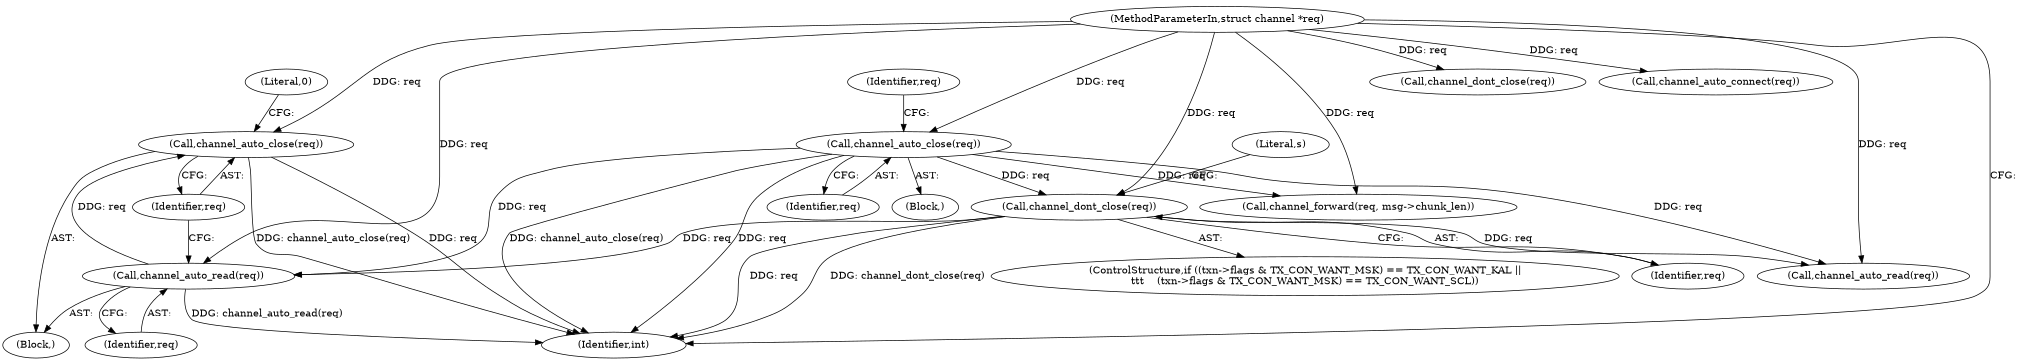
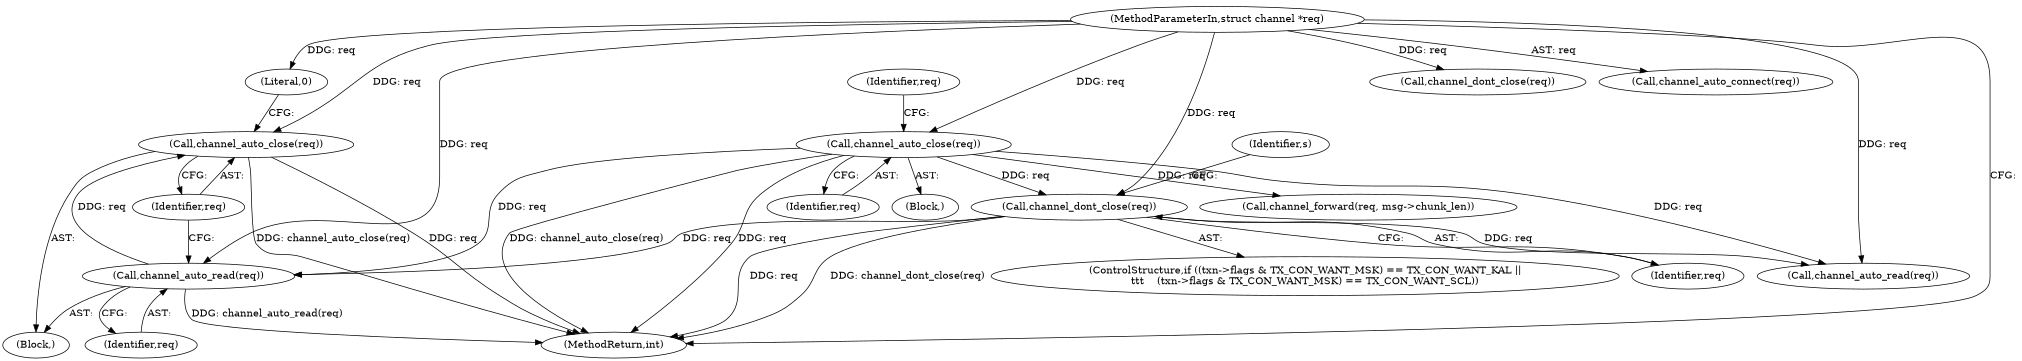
edge "(MethodParameterIn,struct channel *req)" -> "(Call,channel_auto_connect(req))": label "DDG: req" -> "AST: req"
edge "(MethodParameterIn,struct channel *req)" -> "(Call,channel_forward(req, msg->chunk_len))": now "(MethodParameterIn,struct channel *req)" -> "(Literal,0)"
node "(Literal,s)": label "(Literal,s)" -> "(Identifier,s)"
node "(Identifier,int)": label "(Identifier,int)" -> "(MethodReturn,int)"
